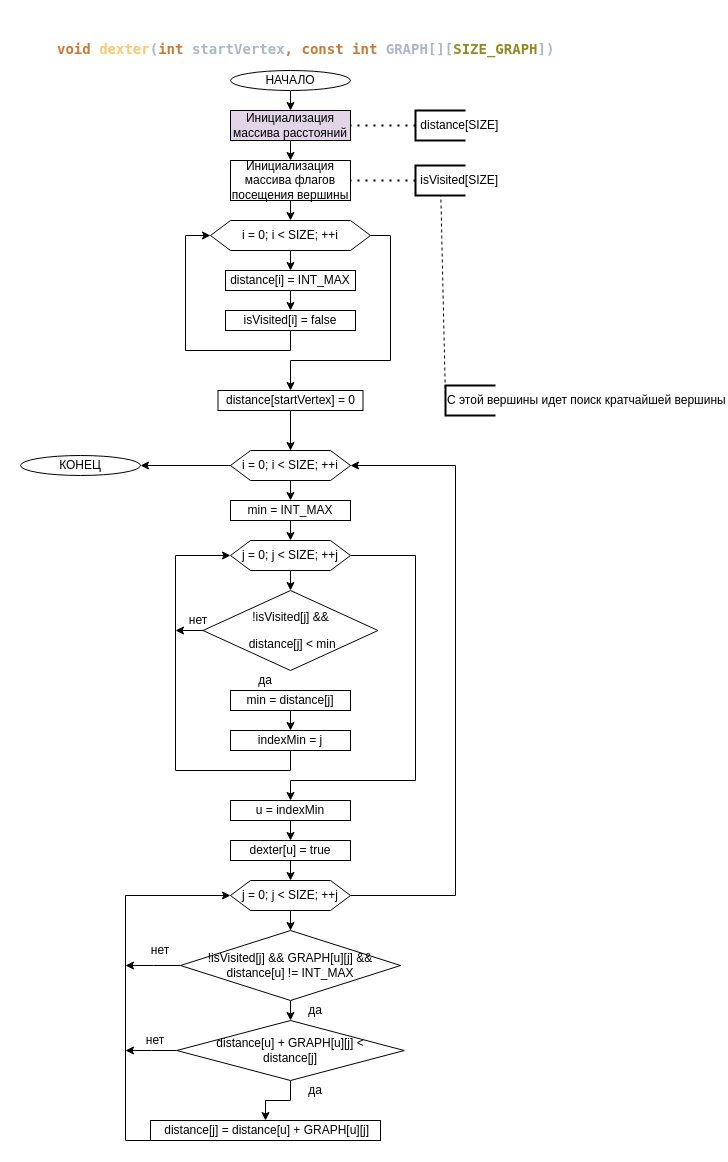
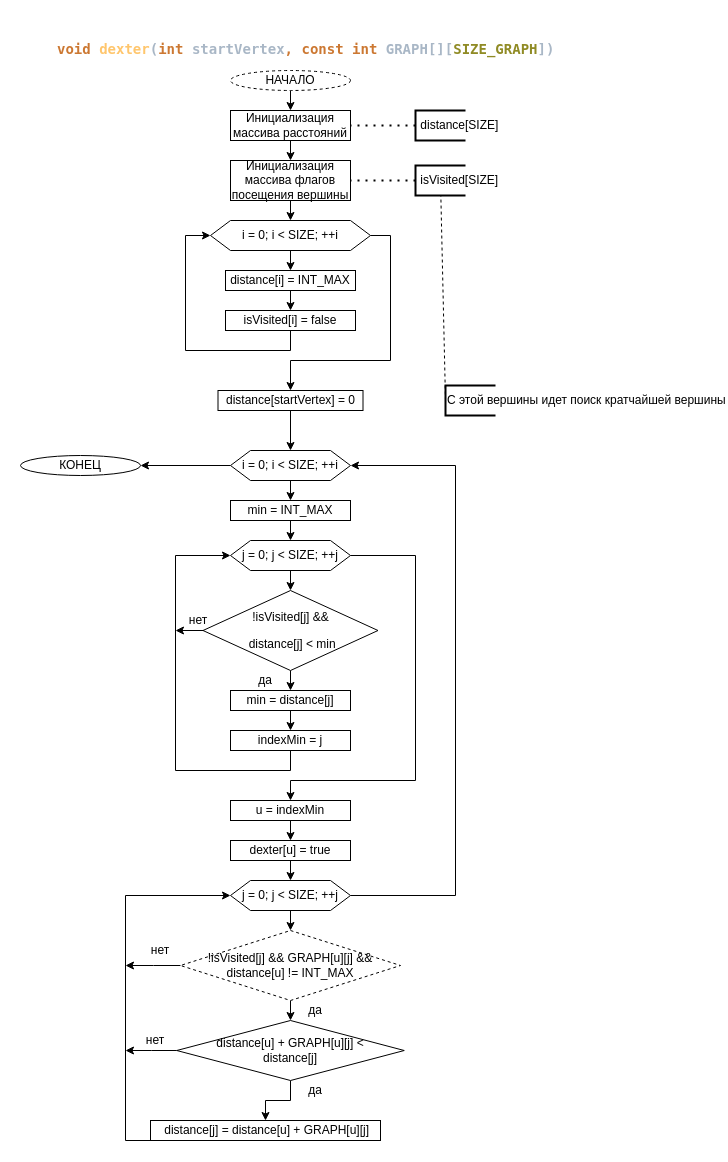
node "НАЧАЛО": style solid -> dashed
node "Инициализация массива расстояний": fillcolor #e1d5e7 -> #ffffff
edge "!isVisited[j] && distance[j] < min" -> "min = distance[j]": added
node "!isVisited[j] && GRAPH[u][j] && distance[u] != INT_MAX": style solid -> dashed
